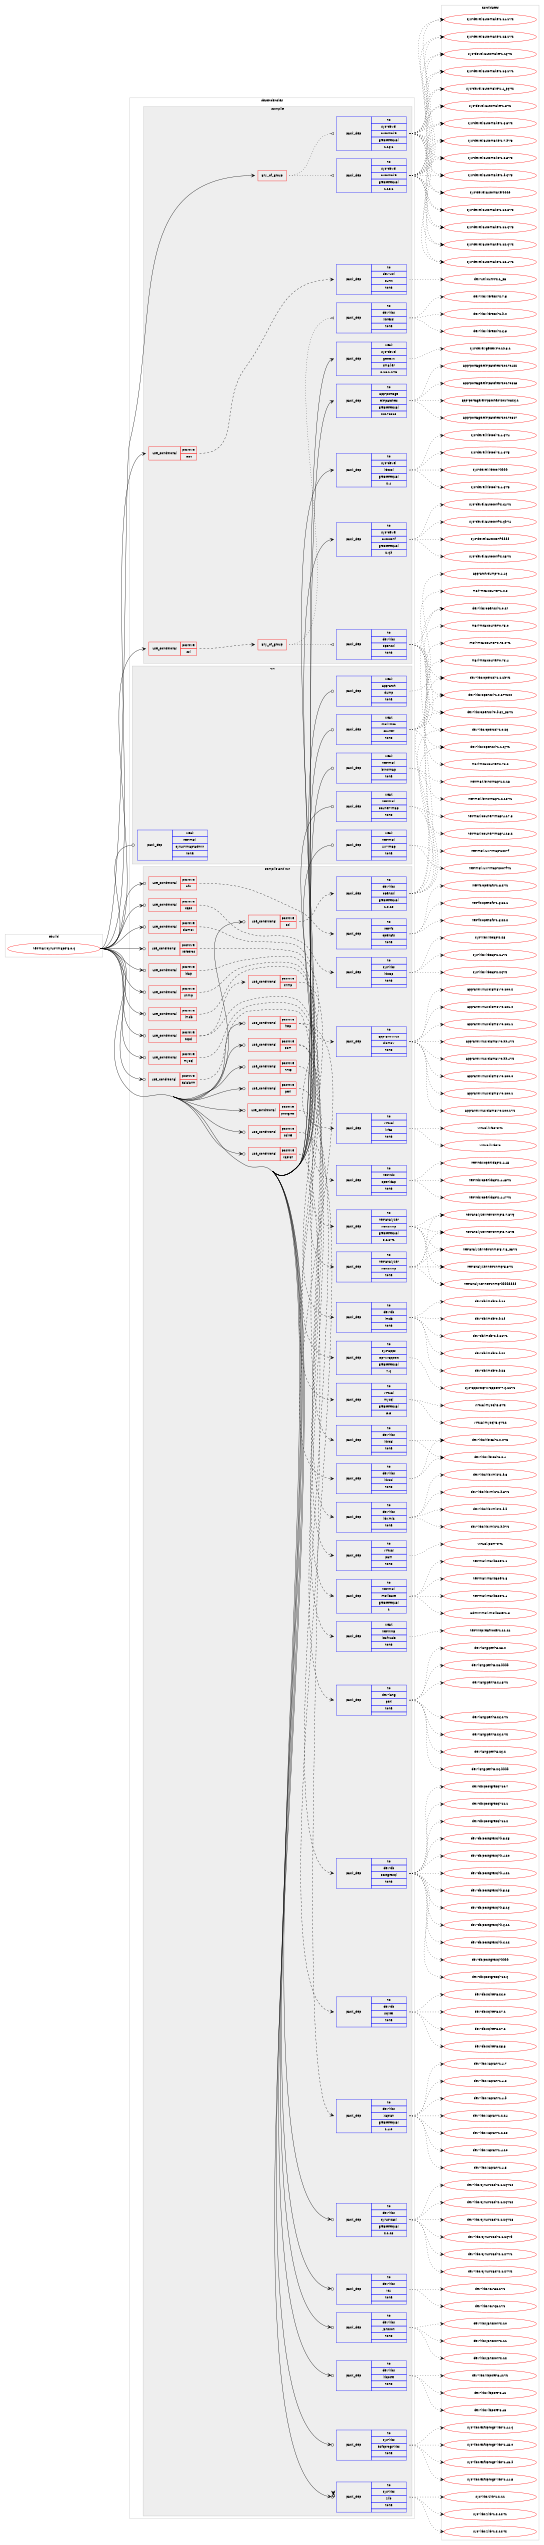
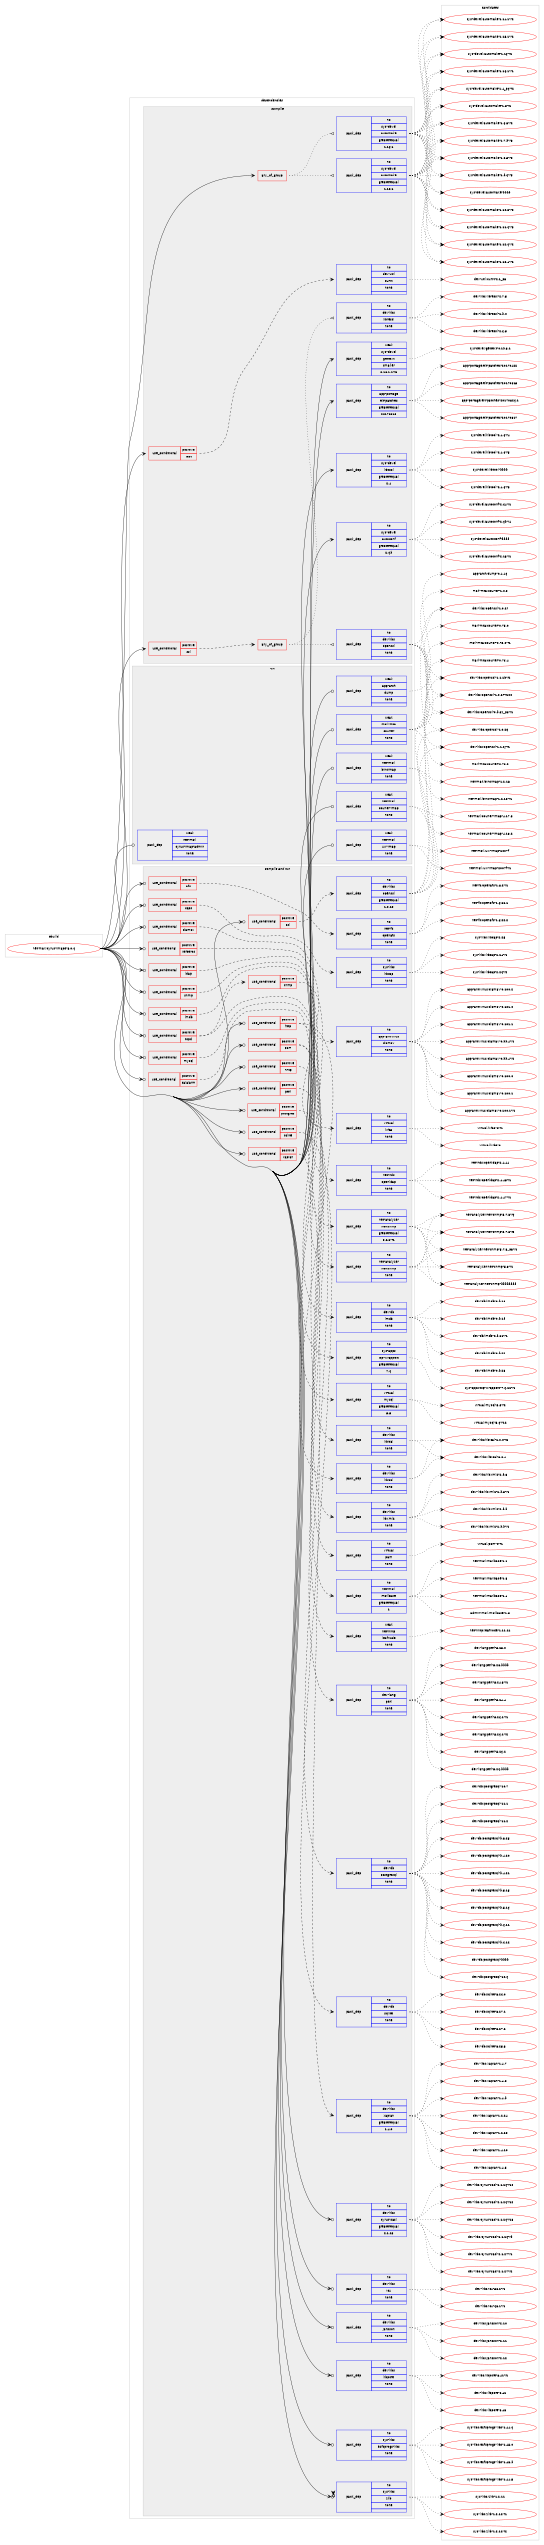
node "net-nds/openldap-2.4.45": label "net-nds/openldap-2.4.45" -> "net-nds/openldap-2.4.44"
node "dev-lang/perl-5.24.4": added
